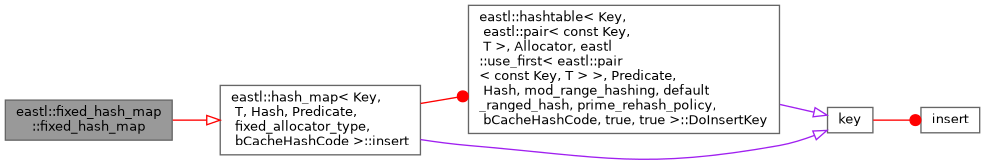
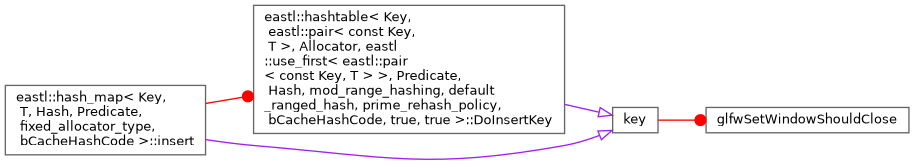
node "eastl::fixed_hash_map ::fixed_hash_map": removed
node "insert": label "insert" -> "glfwSetWindowShouldClose"
